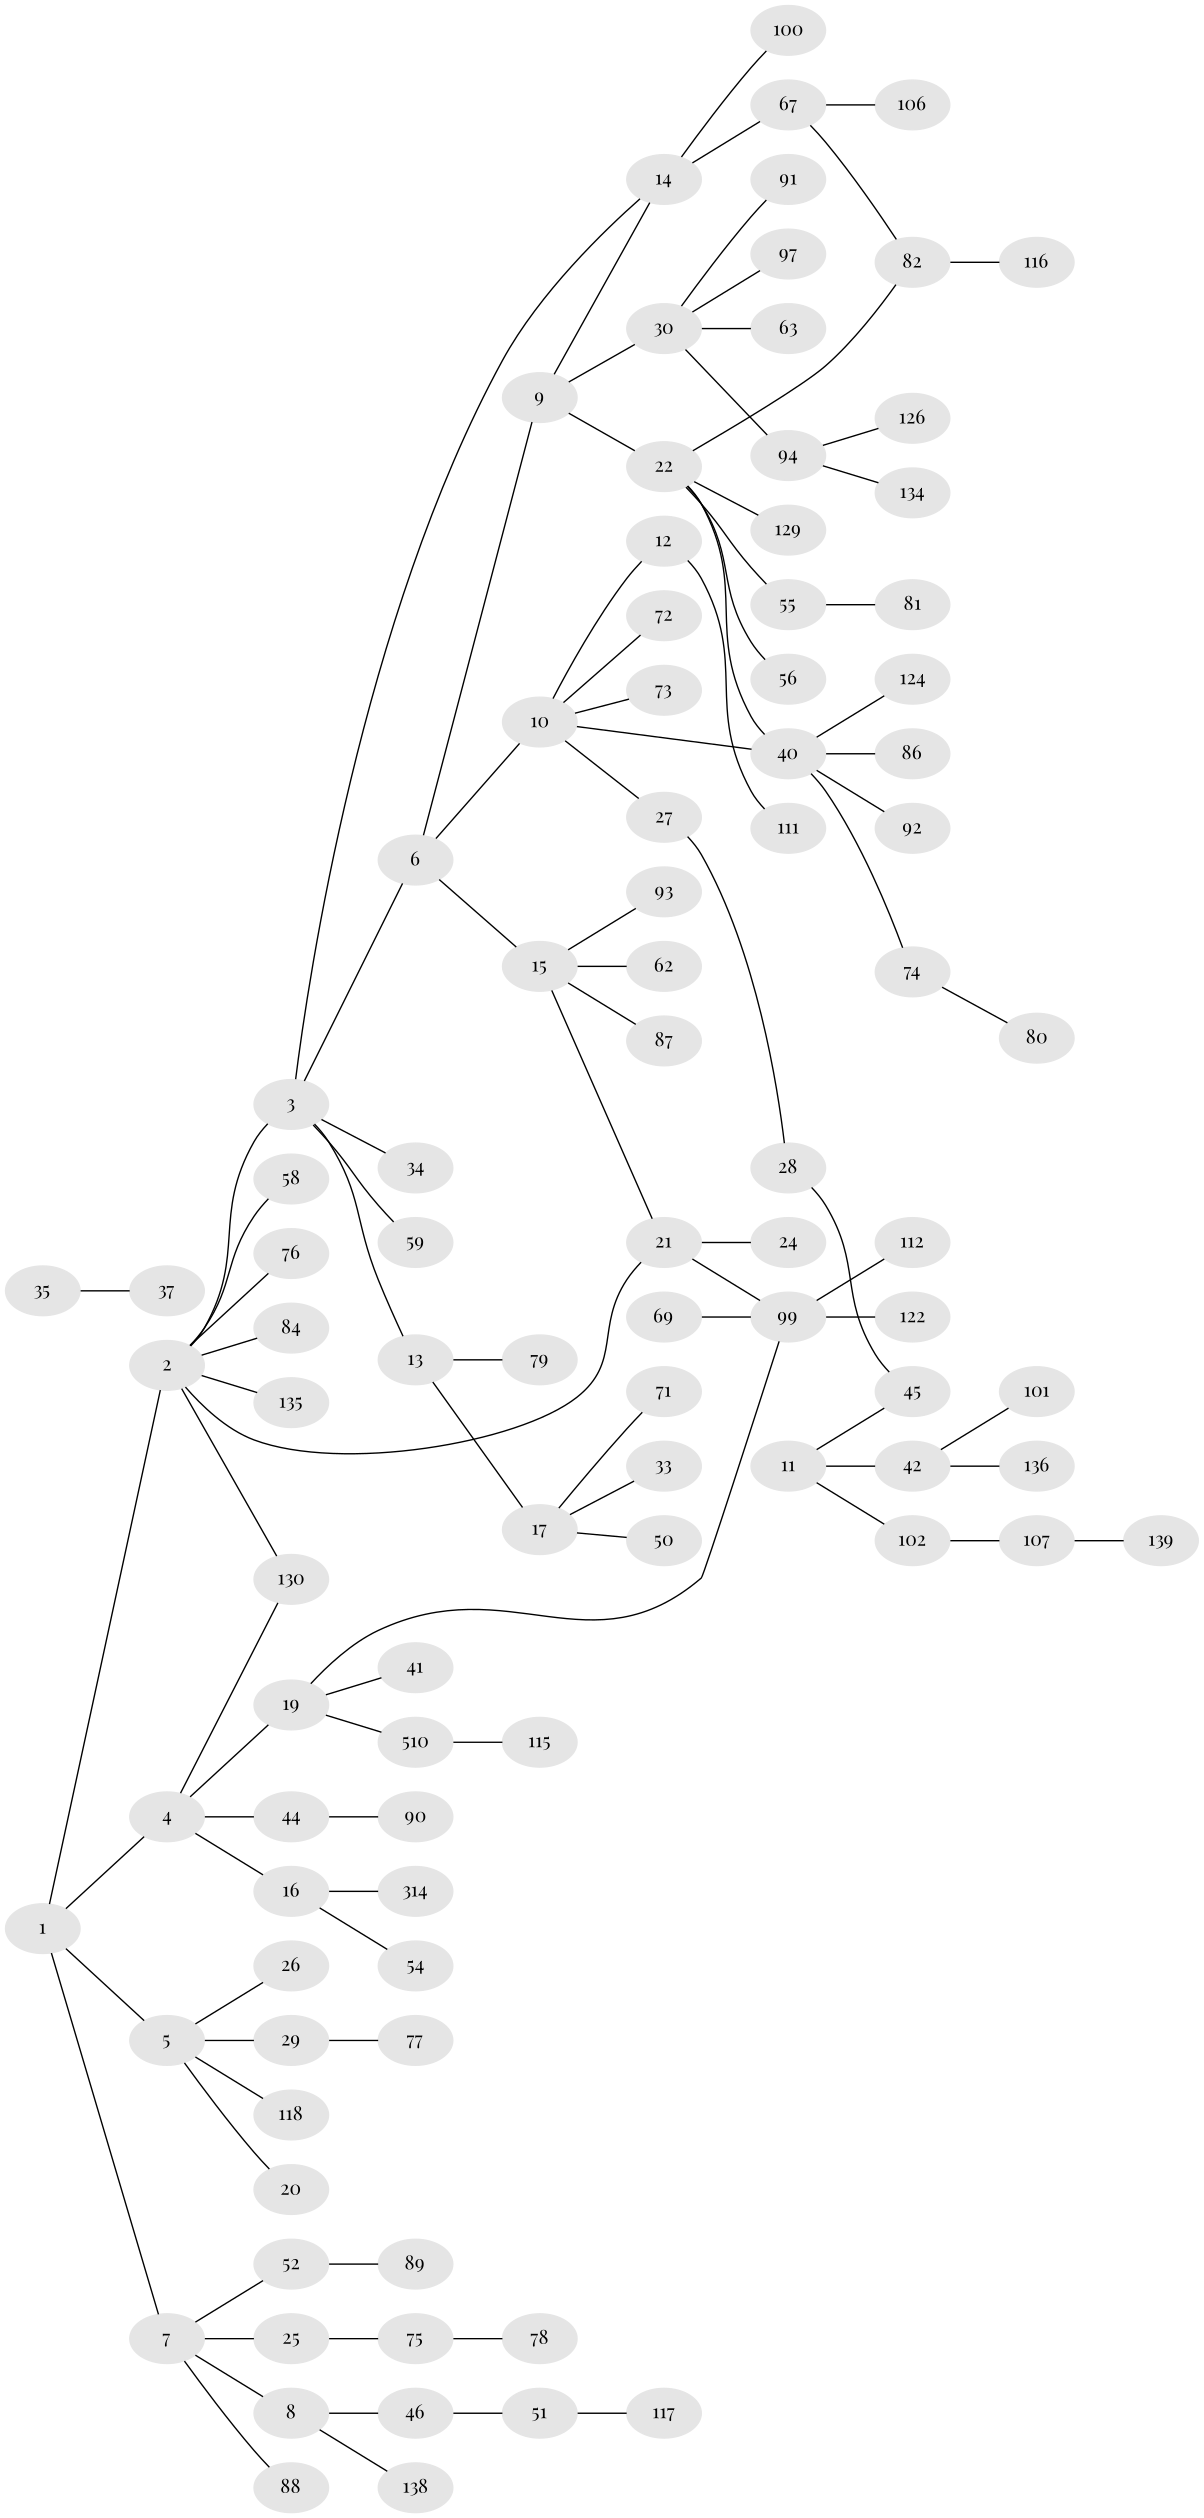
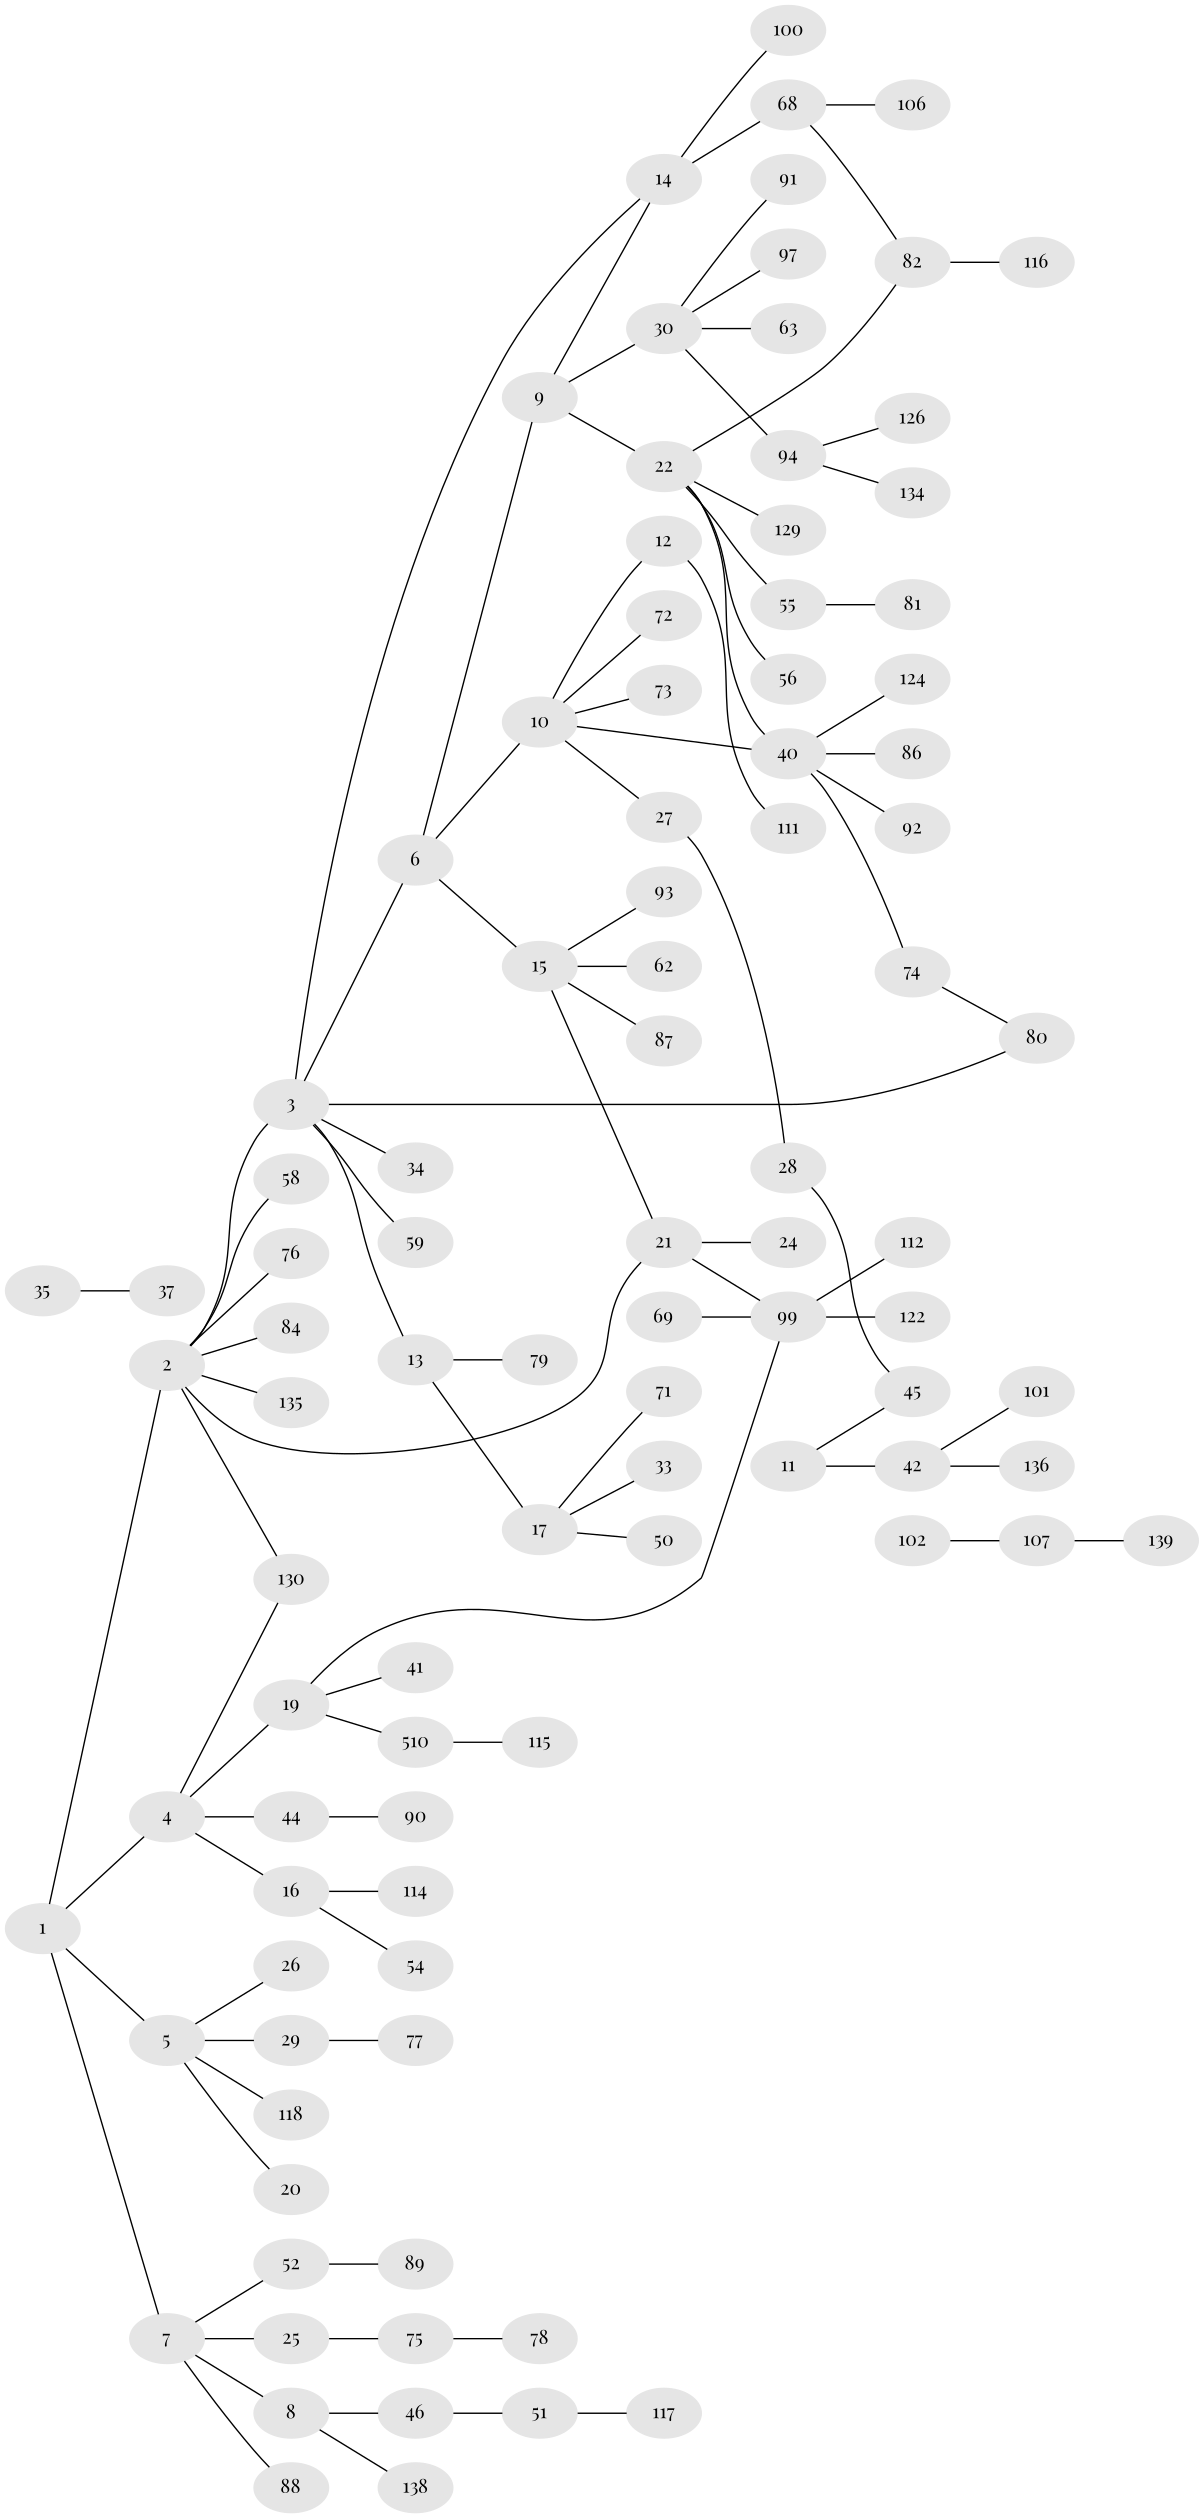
node "67": label "67" -> "68"
edge "80" -- "3": added
edge "11" -- "102": removed
node "314": label "314" -> "114"
